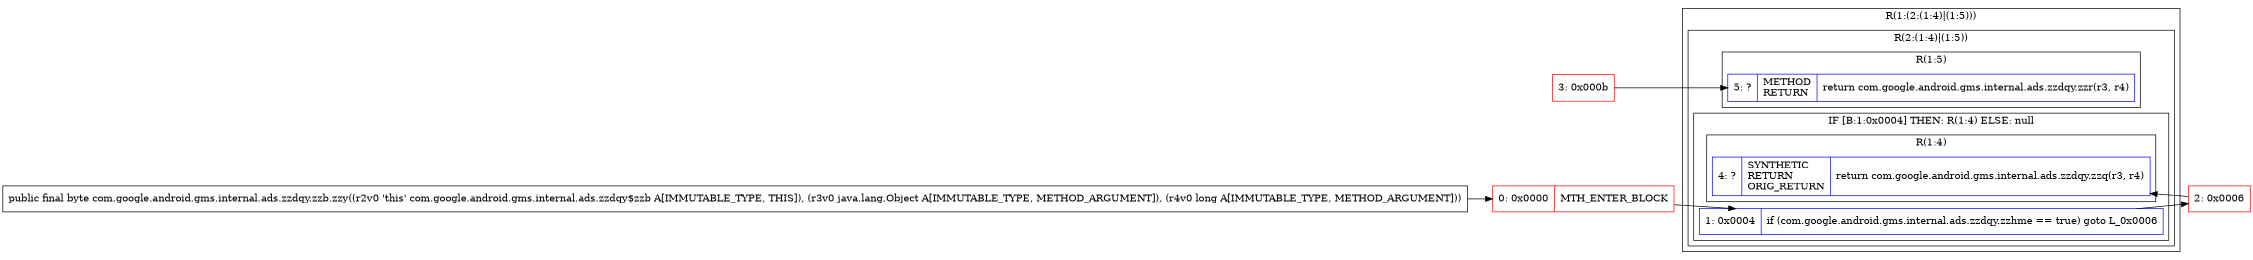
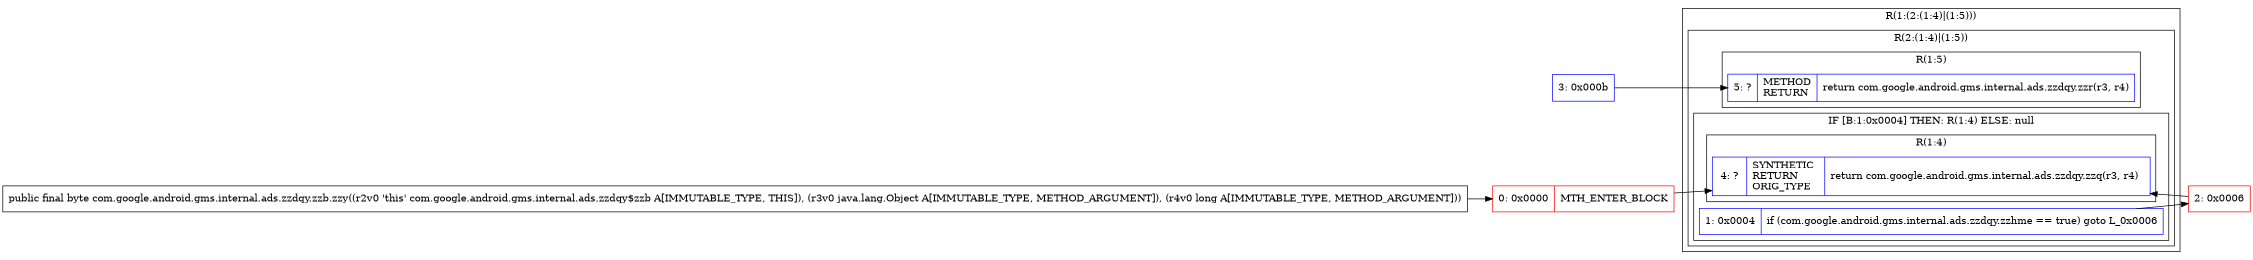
node "3: 0x000b": color red -> blue
node "4: ?": text "ORIG_RETURN" -> "ORIG_TYPE"
edge "0: 0x0000" -> "1: 0x0004": now "0: 0x0000" -> "4: ?"
